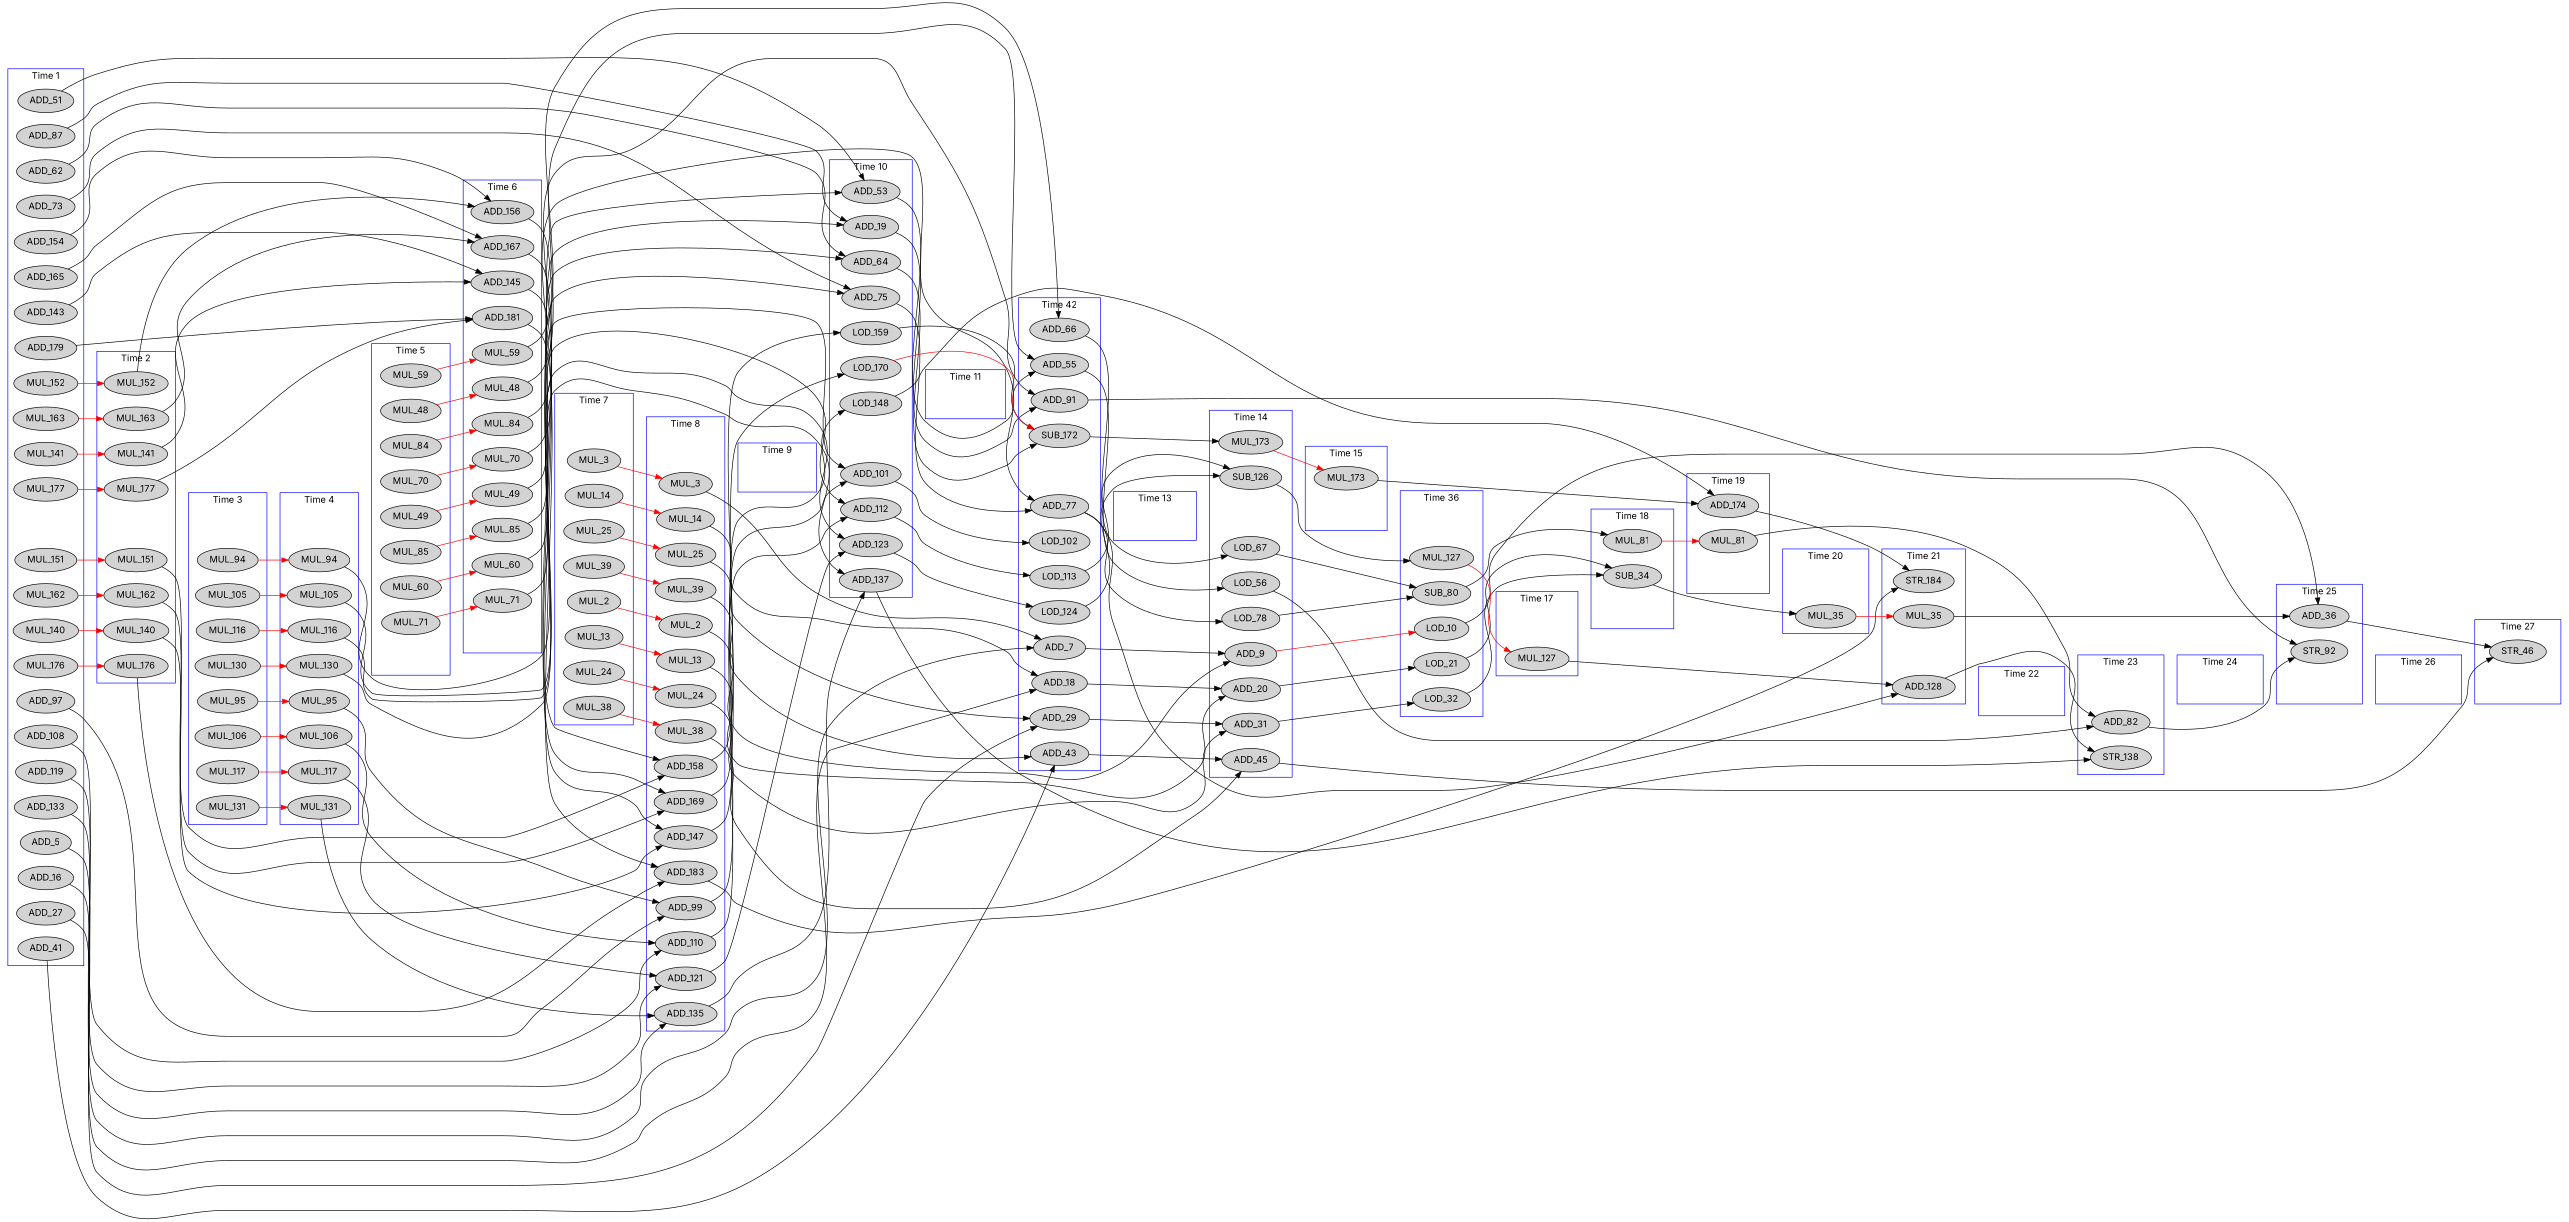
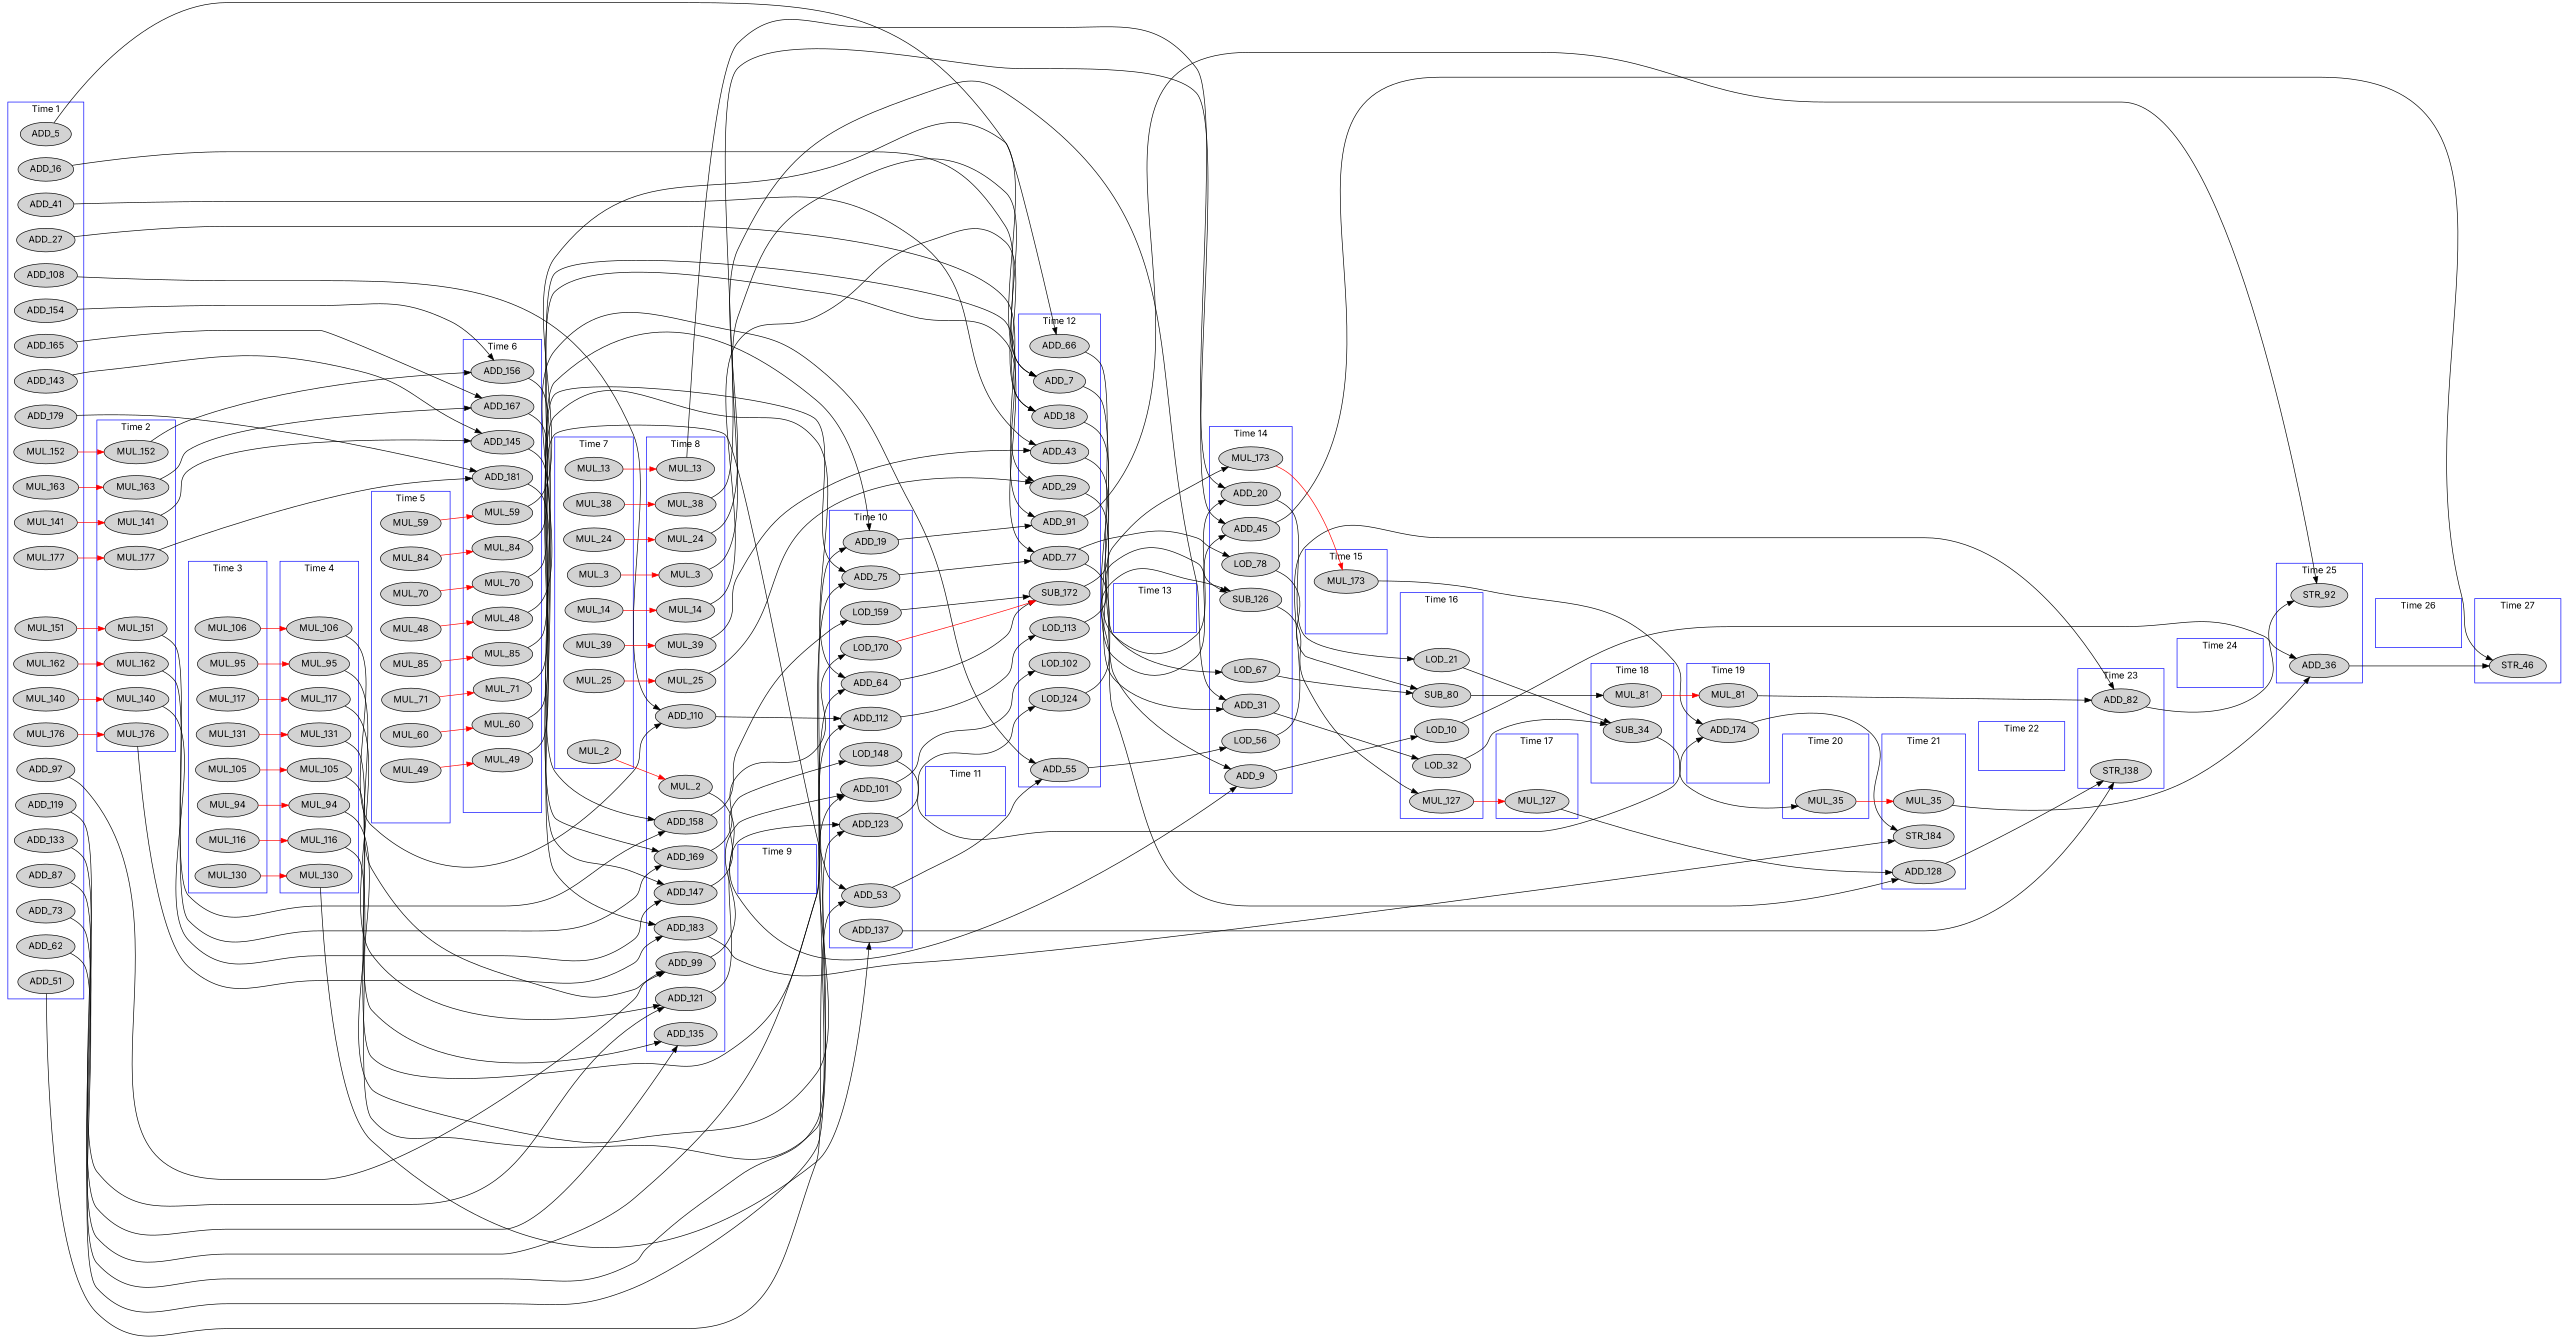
cluster "Time 42": label "Time 42" -> "Time 12"
cluster "Time 36": label "Time 36" -> "Time 16"
edge "ADD_9" -> "LOD_10": color red -> black
edge "ADD_135" -> "ADD_137": removed
